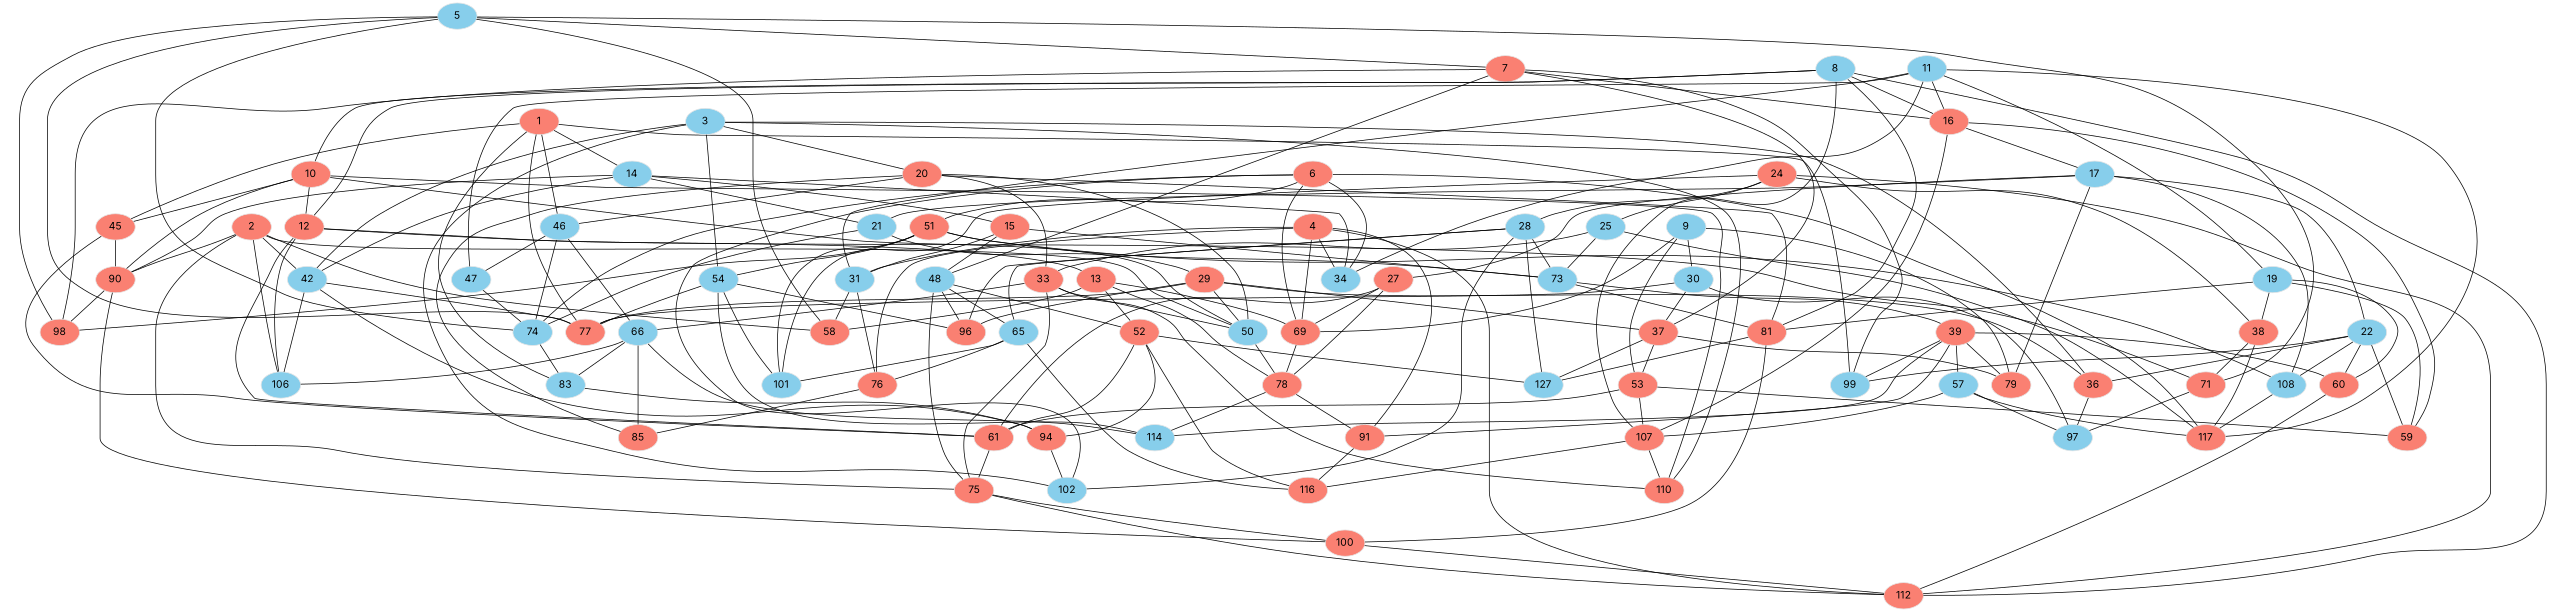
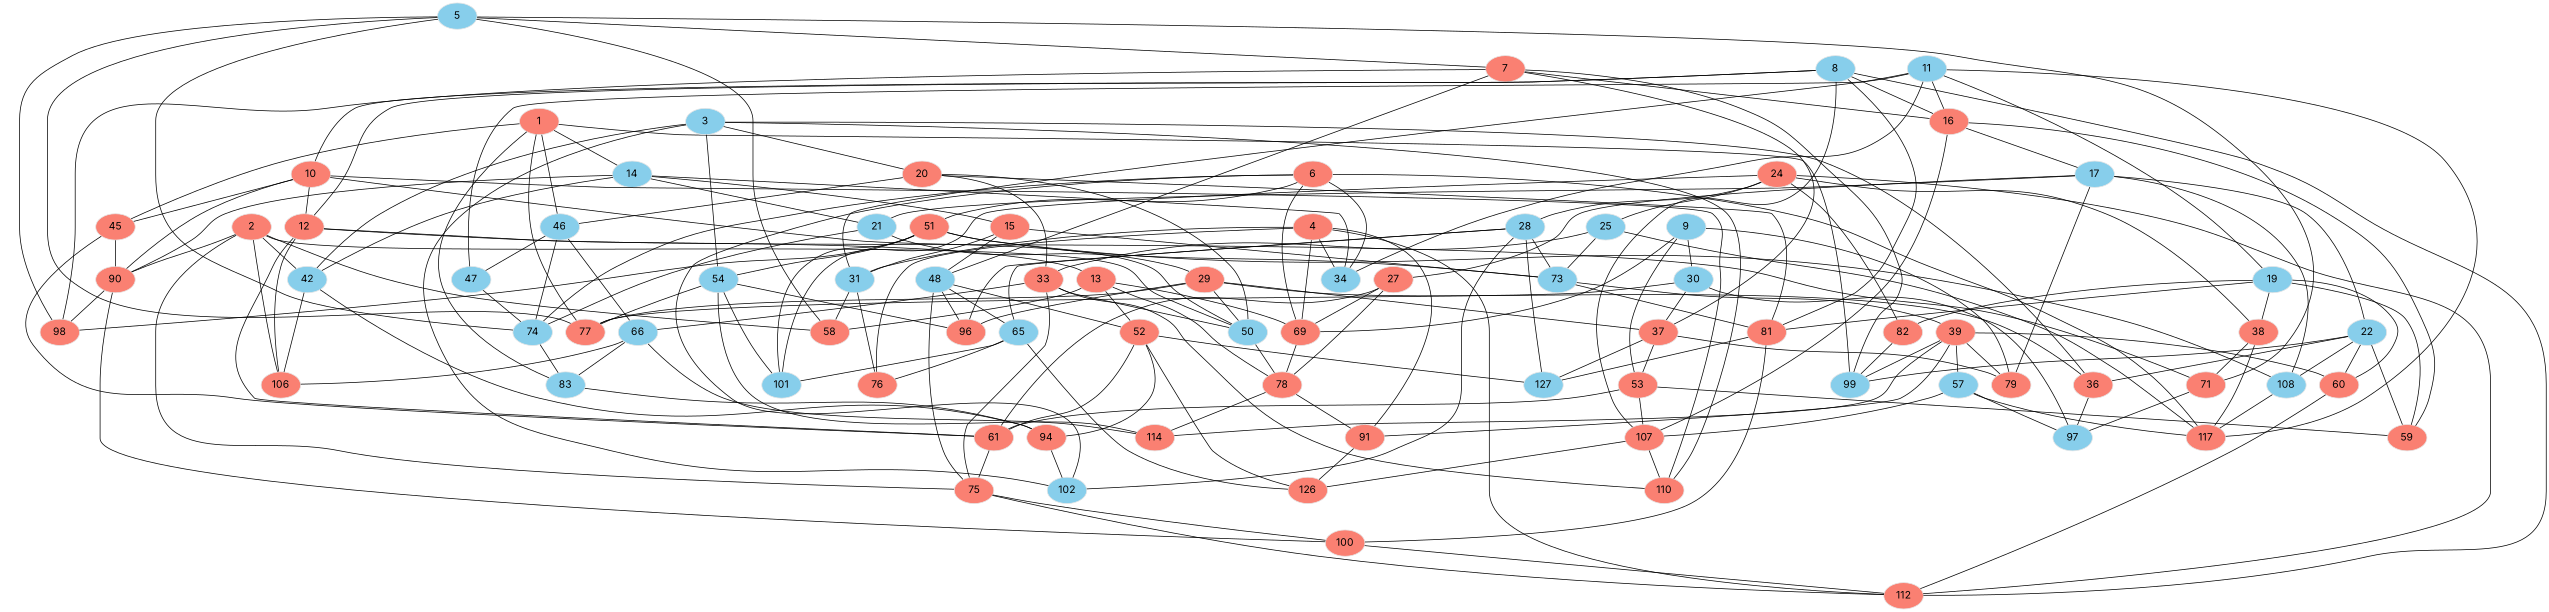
edge "42" -- "77": removed
node "82": added
node "106": fillcolor skyblue -> salmon
node "85": removed
node "114": fillcolor skyblue -> salmon
node "116": label "116" -> "126"
